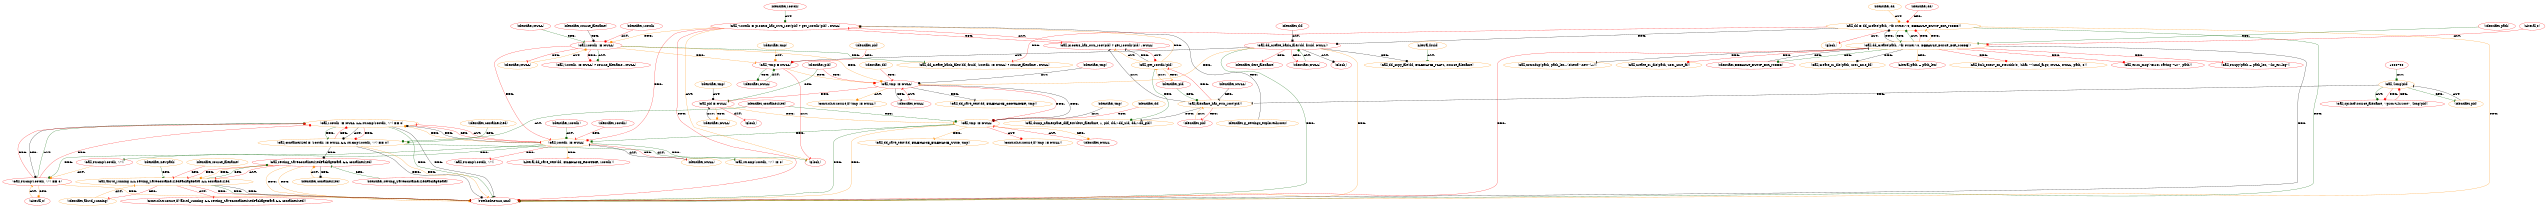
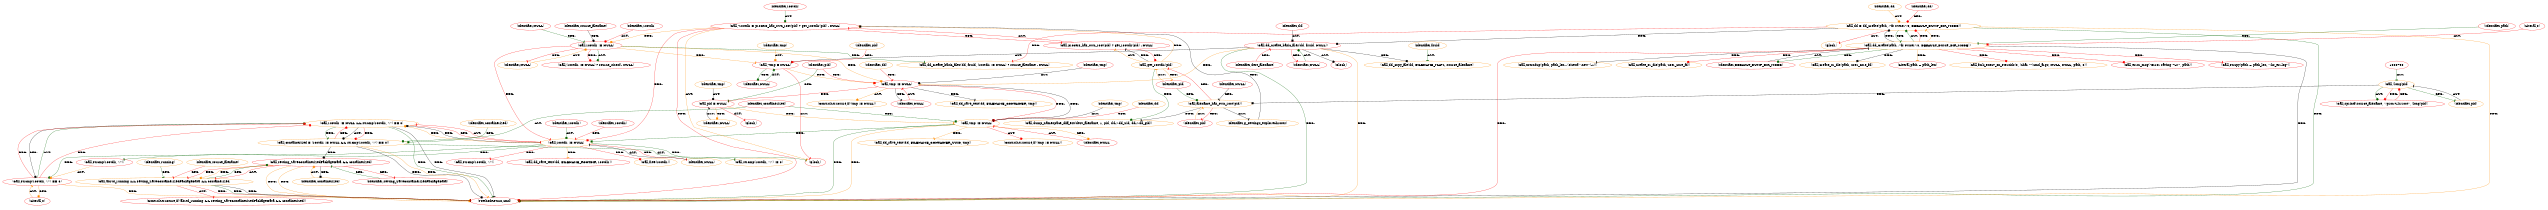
node "(Literal,fsuid)": label "(Literal,fsuid)" -> "(Identifier,fsuid)"
edge "(Call,process_has_own_root(pid) ? get_rootdir(pid) : NULL)" -> "(Call,get_rootdir(pid))": label "AST: " -> "CFG: "
edge "(Call,dd_create_basic_files(dd, fsuid, NULL))" -> "(Identifier,dest_filename)": reversed
edge "(Identifier,DEFAULT_DUMP_DIR_MODE)" -> "(Call,dd_create(path, /*fs owner*/0, DEFAULT_DUMP_DIR_MODE))": label "CFG: " -> "AST: "
edge "(Call,dd_create(path, /*fs owner*/0, DEFAULT_DUMP_DIR_MODE))" -> "(Literal,path + path_len)": label "CFG: " -> "DDG: "
node "(Call,(rootdir != NULL) ? source_filename : NULL)": label "(Call,(rootdir != NULL) ? source_filename : NULL)" -> "(Call,(rootdir != NULL) ? source_sizeof : NULL)"
edge "1000790" -> "(Call,(long)pid)": arrowhead box -> tee
edge "(Call,filename_has_own_root(pid))" -> "(Call,get_rootdir(pid))": label "DDG: " -> "CFG: "
edge "(Call,filename_has_own_root(pid))" -> "(Call,process_has_own_root(pid) ? get_rootdir(pid) : NULL)": now "(Call,filename_has_own_root(pid))" -> "(Identifier,g_settings_explorechroots)"
edge "(Call,(long)pid)" -> "(Call,filename_has_own_root(pid))": arrowhead tee -> box
node "(Call,dd_save_text(dd, FILENAME_FILENAME_UUID, tmp))": label "(Call,dd_save_text(dd, FILENAME_FILENAME_UUID, tmp))" -> "(Call,dd_save_text(dd, FILENAME_CONTAINER_UUID, tmp))"
node "(Identifier,newpath)": label "(Identifier,newpath)" -> "(Identifier,running)"
node "(Literal,dd_save_text(dd, FILENAME_ROOTDIR, rootdir))": label "(Literal,dd_save_text(dd, FILENAME_ROOTDIR, rootdir))" -> "(Call,dd_save_text(dd, FILENAME_ROOTDIR, rootdir))"
node "(Call,free(rootdir))": added
edge "(Call,setting_SaveContainerizedPackageData && containerized)" -> "(Identifier,setting_SaveContainerizedPackageData)": added, label "CFG:"
node "(Identifier,abrtd_running)": removed
